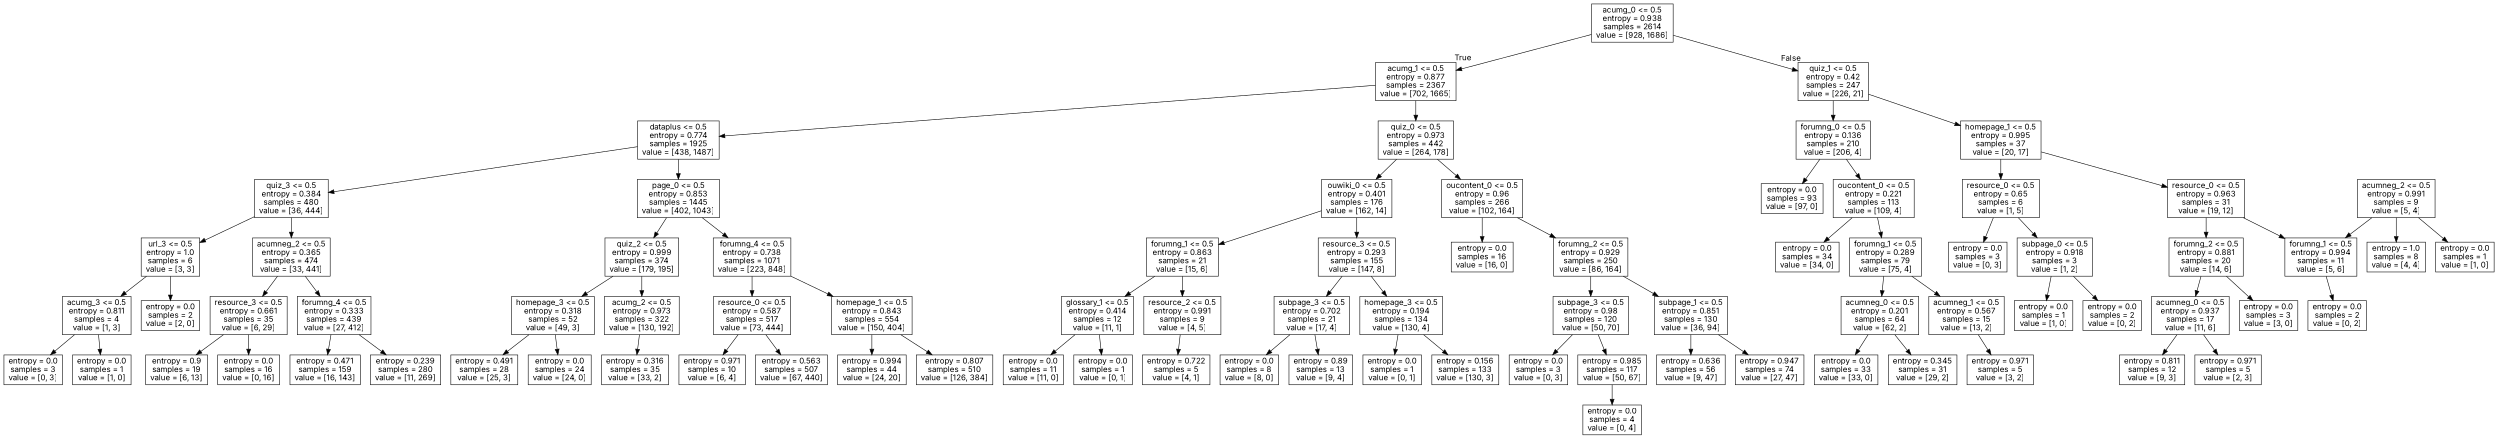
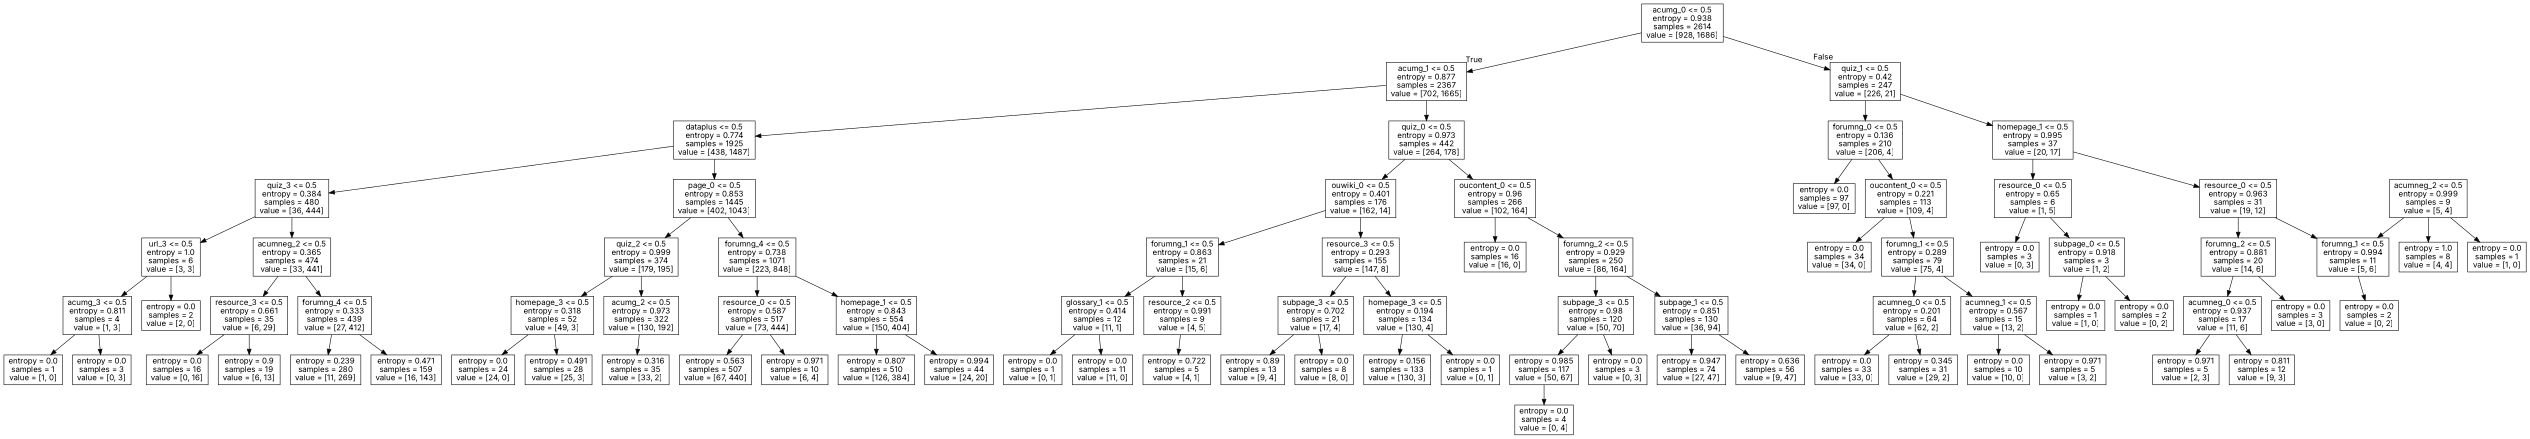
node "entropy = 0.0 samples = 93 value = [97, 0]": label "entropy = 0.0 samples = 93 value = [97, 0]" -> "entropy = 0.0 samples = 97 value = [97, 0]"
node "acumneg_2 <= 0.5 entropy = 0.991 samples = 9 value = [5, 4]": label "acumneg_2 <= 0.5 entropy = 0.991 samples = 9 value = [5, 4]" -> "acumneg_2 <= 0.5 entropy = 0.999 samples = 9 value = [5, 4]"
node "entropy = 0.0 samples = 10 value = [10, 0]": added
